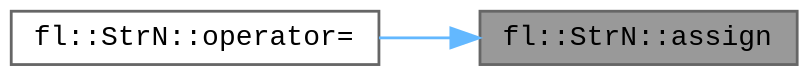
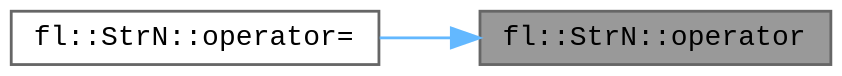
node "fl::StrN::assign": label "fl::StrN::assign" -> "fl::StrN::operator"
